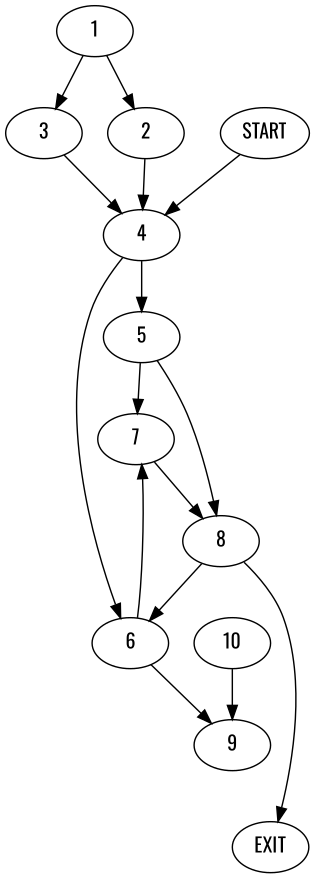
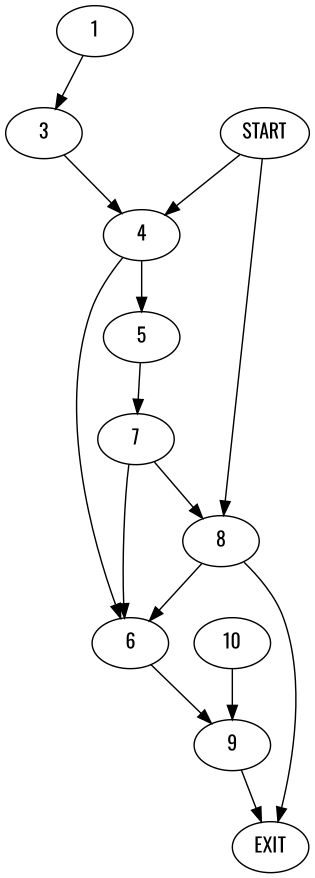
node "2": removed
edge "5" -> "8": now "START" -> "8"
edge "6" -> "7": reversed
edge "9" -> "EXIT": added
